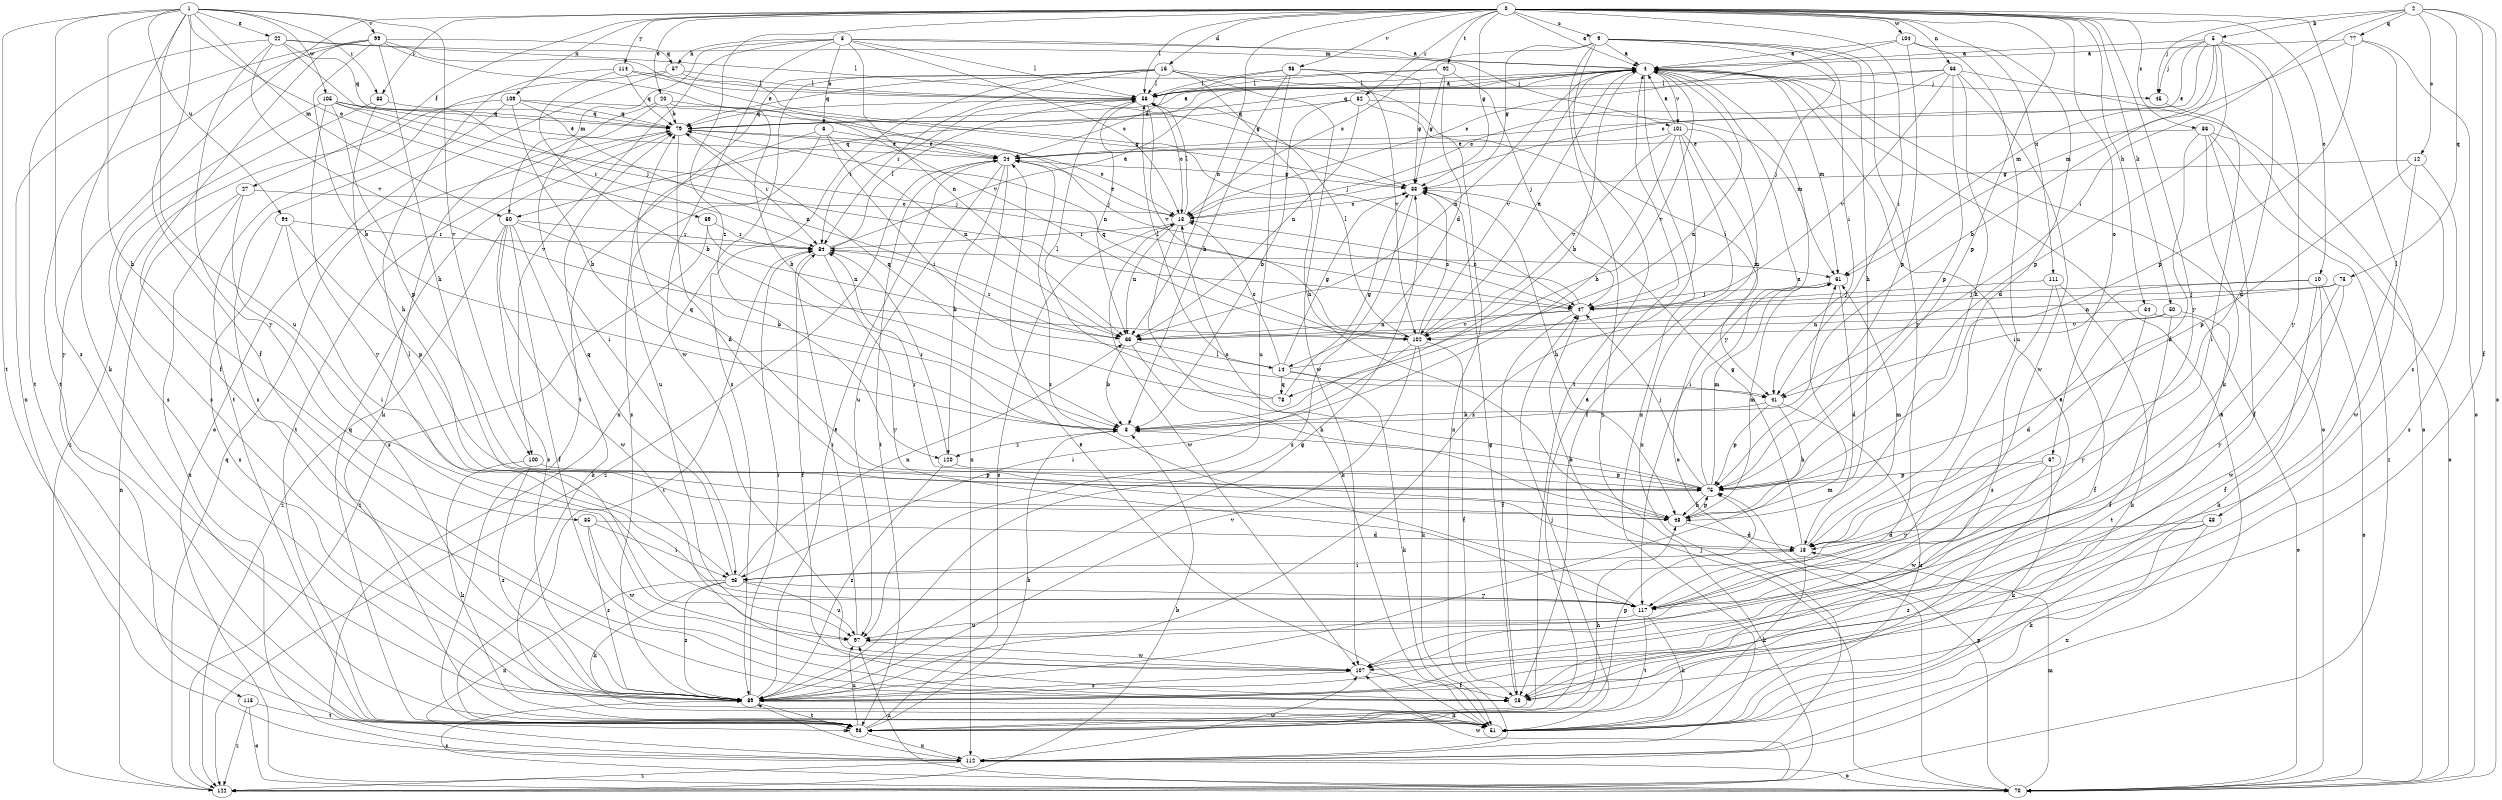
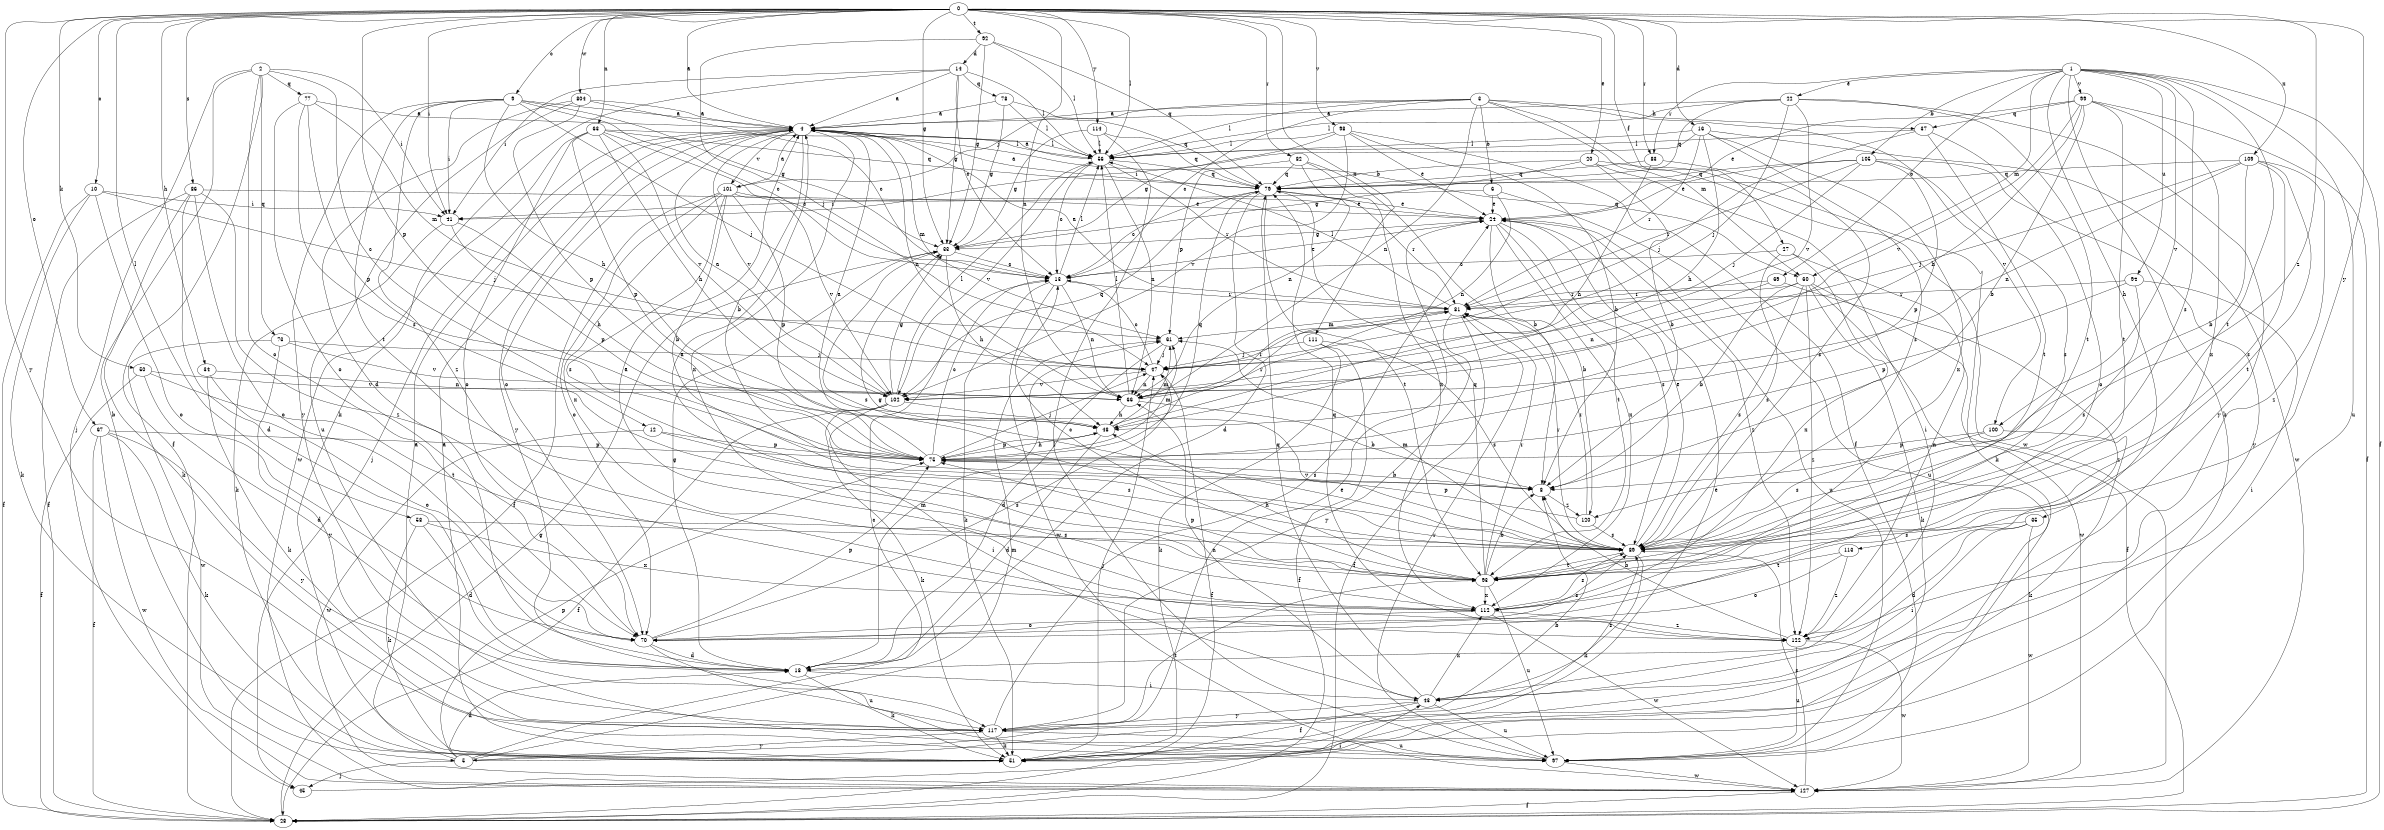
node "104": label "104" -> "804"
edge "1" -> "105": label "w" -> "b"
edge "22" -> "4": label "m" -> "a"
node "57": label "57" -> "37"
edge "98" -> "24": label "d" -> "e"
edge "12" -> "33": removed, label "g"
edge "82" -> "61": label "m" -> "p"
edge "102" -> "79": reversed
edge "14" -> "4": label "v" -> "a"
node "84": label "84" -> "81"
edge "102" -> "33": label "c" -> "g"
edge "114" -> "8": removed, label "b"
edge "4" -> "78": reversed
edge "73" -> "66": label "n" -> "v"
edge "101" -> "75": added, label "p"
edge "66" -> "14": now "66" -> "56"
edge "98" -> "97": label "u" -> "f"
edge "6" -> "89": now "24" -> "89"
edge "16" -> "93": now "109" -> "93"
edge "41" -> "8": removed, label "b"
edge "34" -> "117": label "y" -> "k"
edge "5" -> "117": reversed
edge "70" -> "47": label "j" -> "s"
edge "43" -> "51": label "k" -> "f"
node "107": label "107" -> "127"
edge "70" -> "18": label "m" -> "d"
edge "67" -> "28": added, label "f"
edge "122" -> "97": added, label "u"
